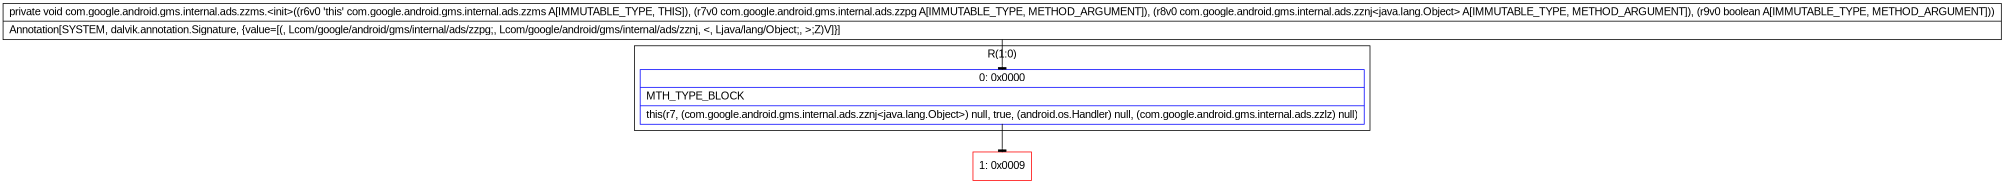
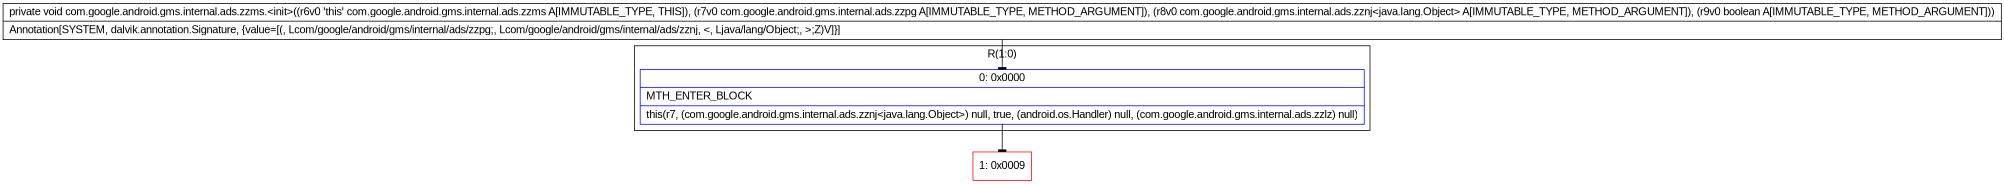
node "0: 0x0000": text "MTH_TYPE_BLOCK" -> "MTH_ENTER_BLOCK"
